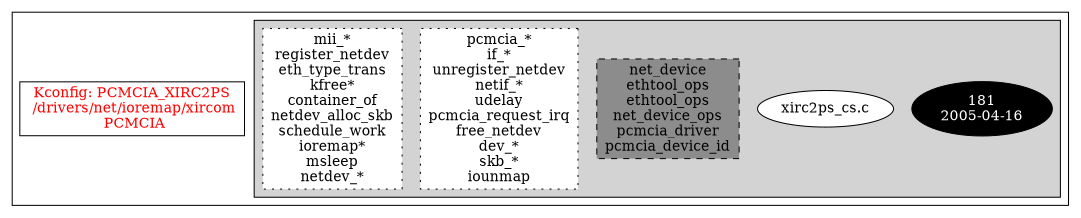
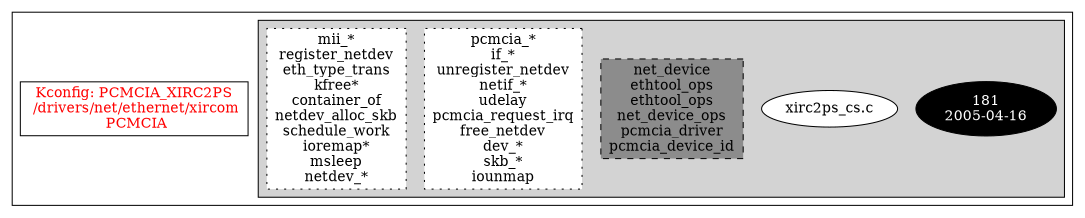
node "Kconfig: PCMCIA_XIRC2PS /drivers/net/ioremap/xircom PCMCIA": label "Kconfig: PCMCIA_XIRC2PS /drivers/net/ioremap/xircom PCMCIA" -> "Kconfig: PCMCIA_XIRC2PS /drivers/net/ethernet/xircom PCMCIA"
